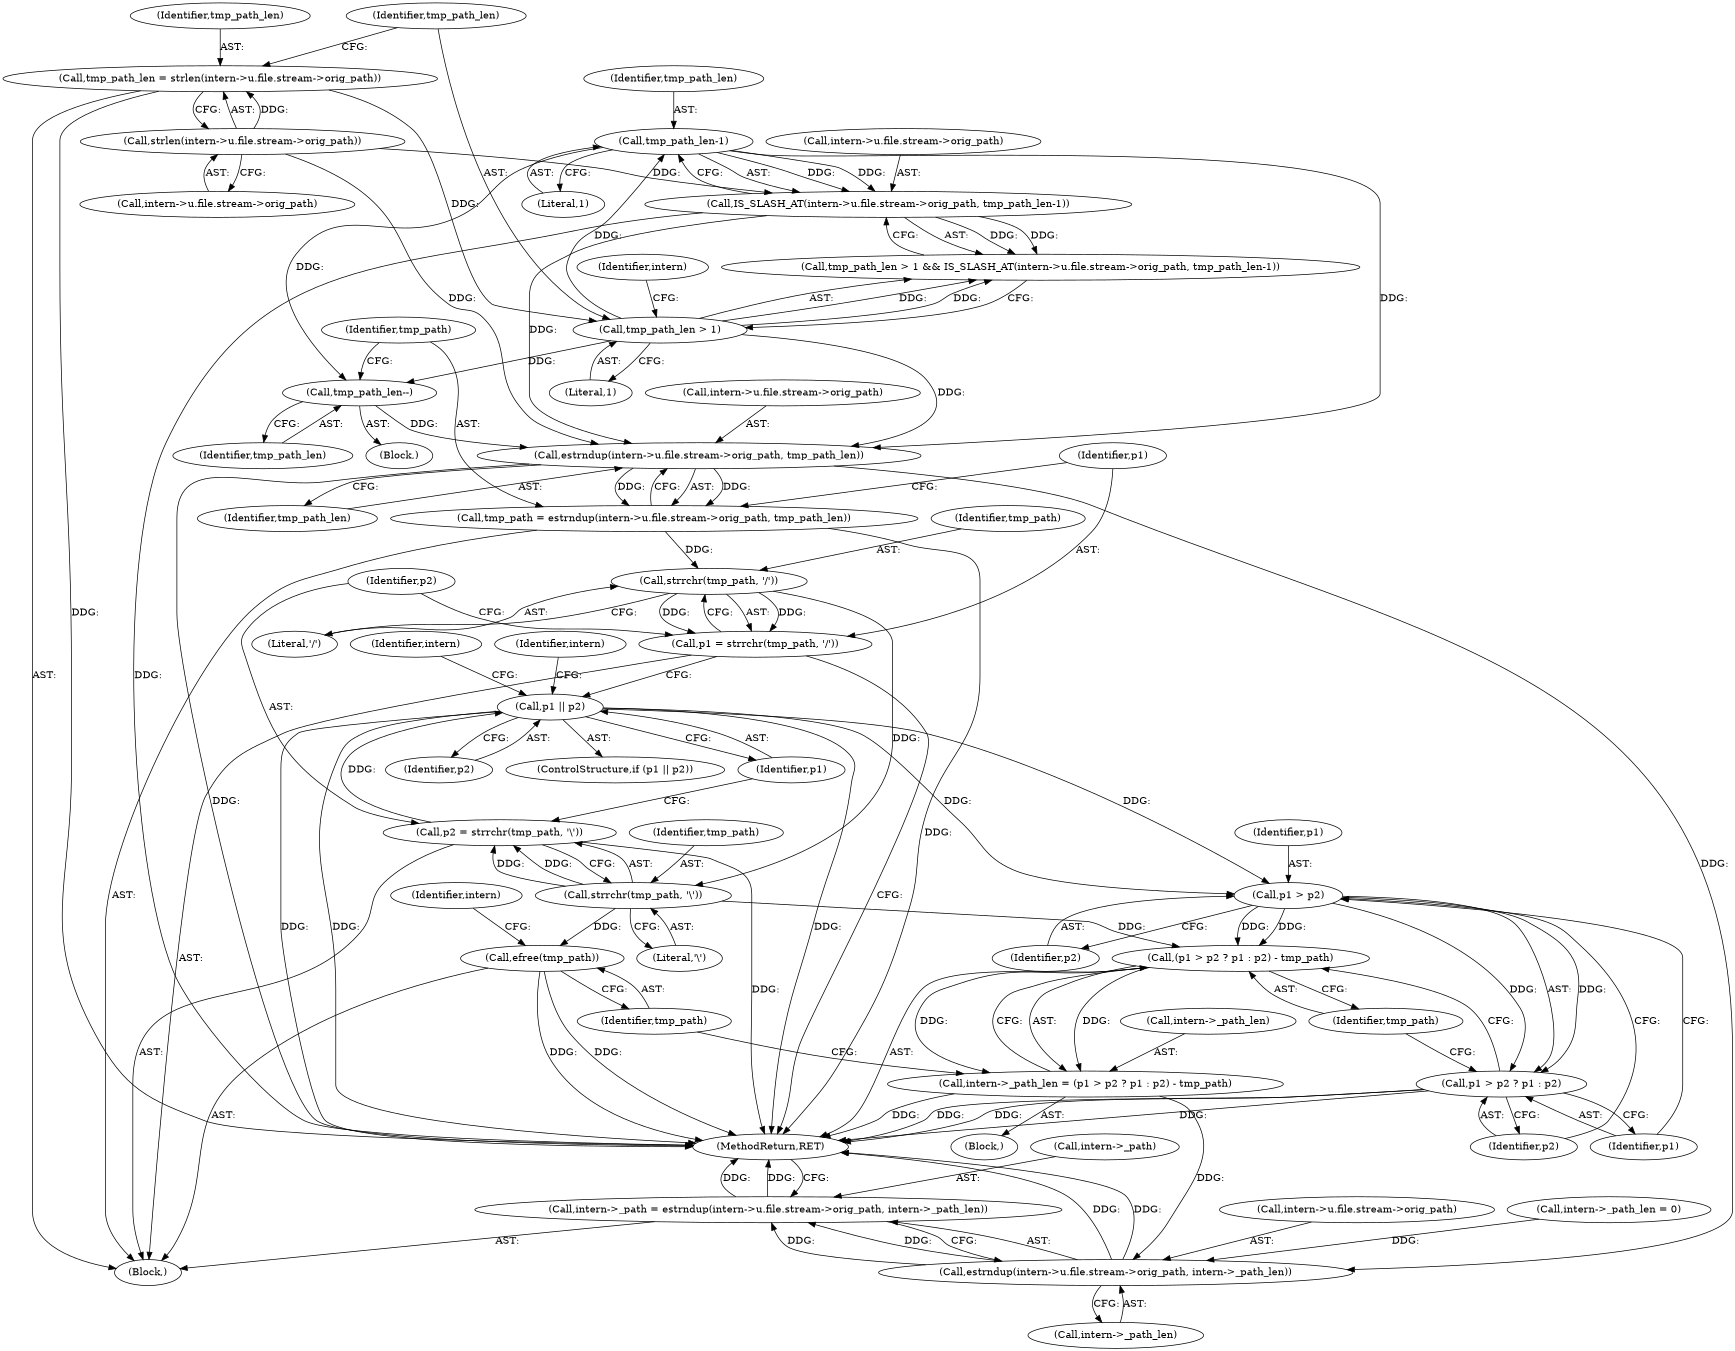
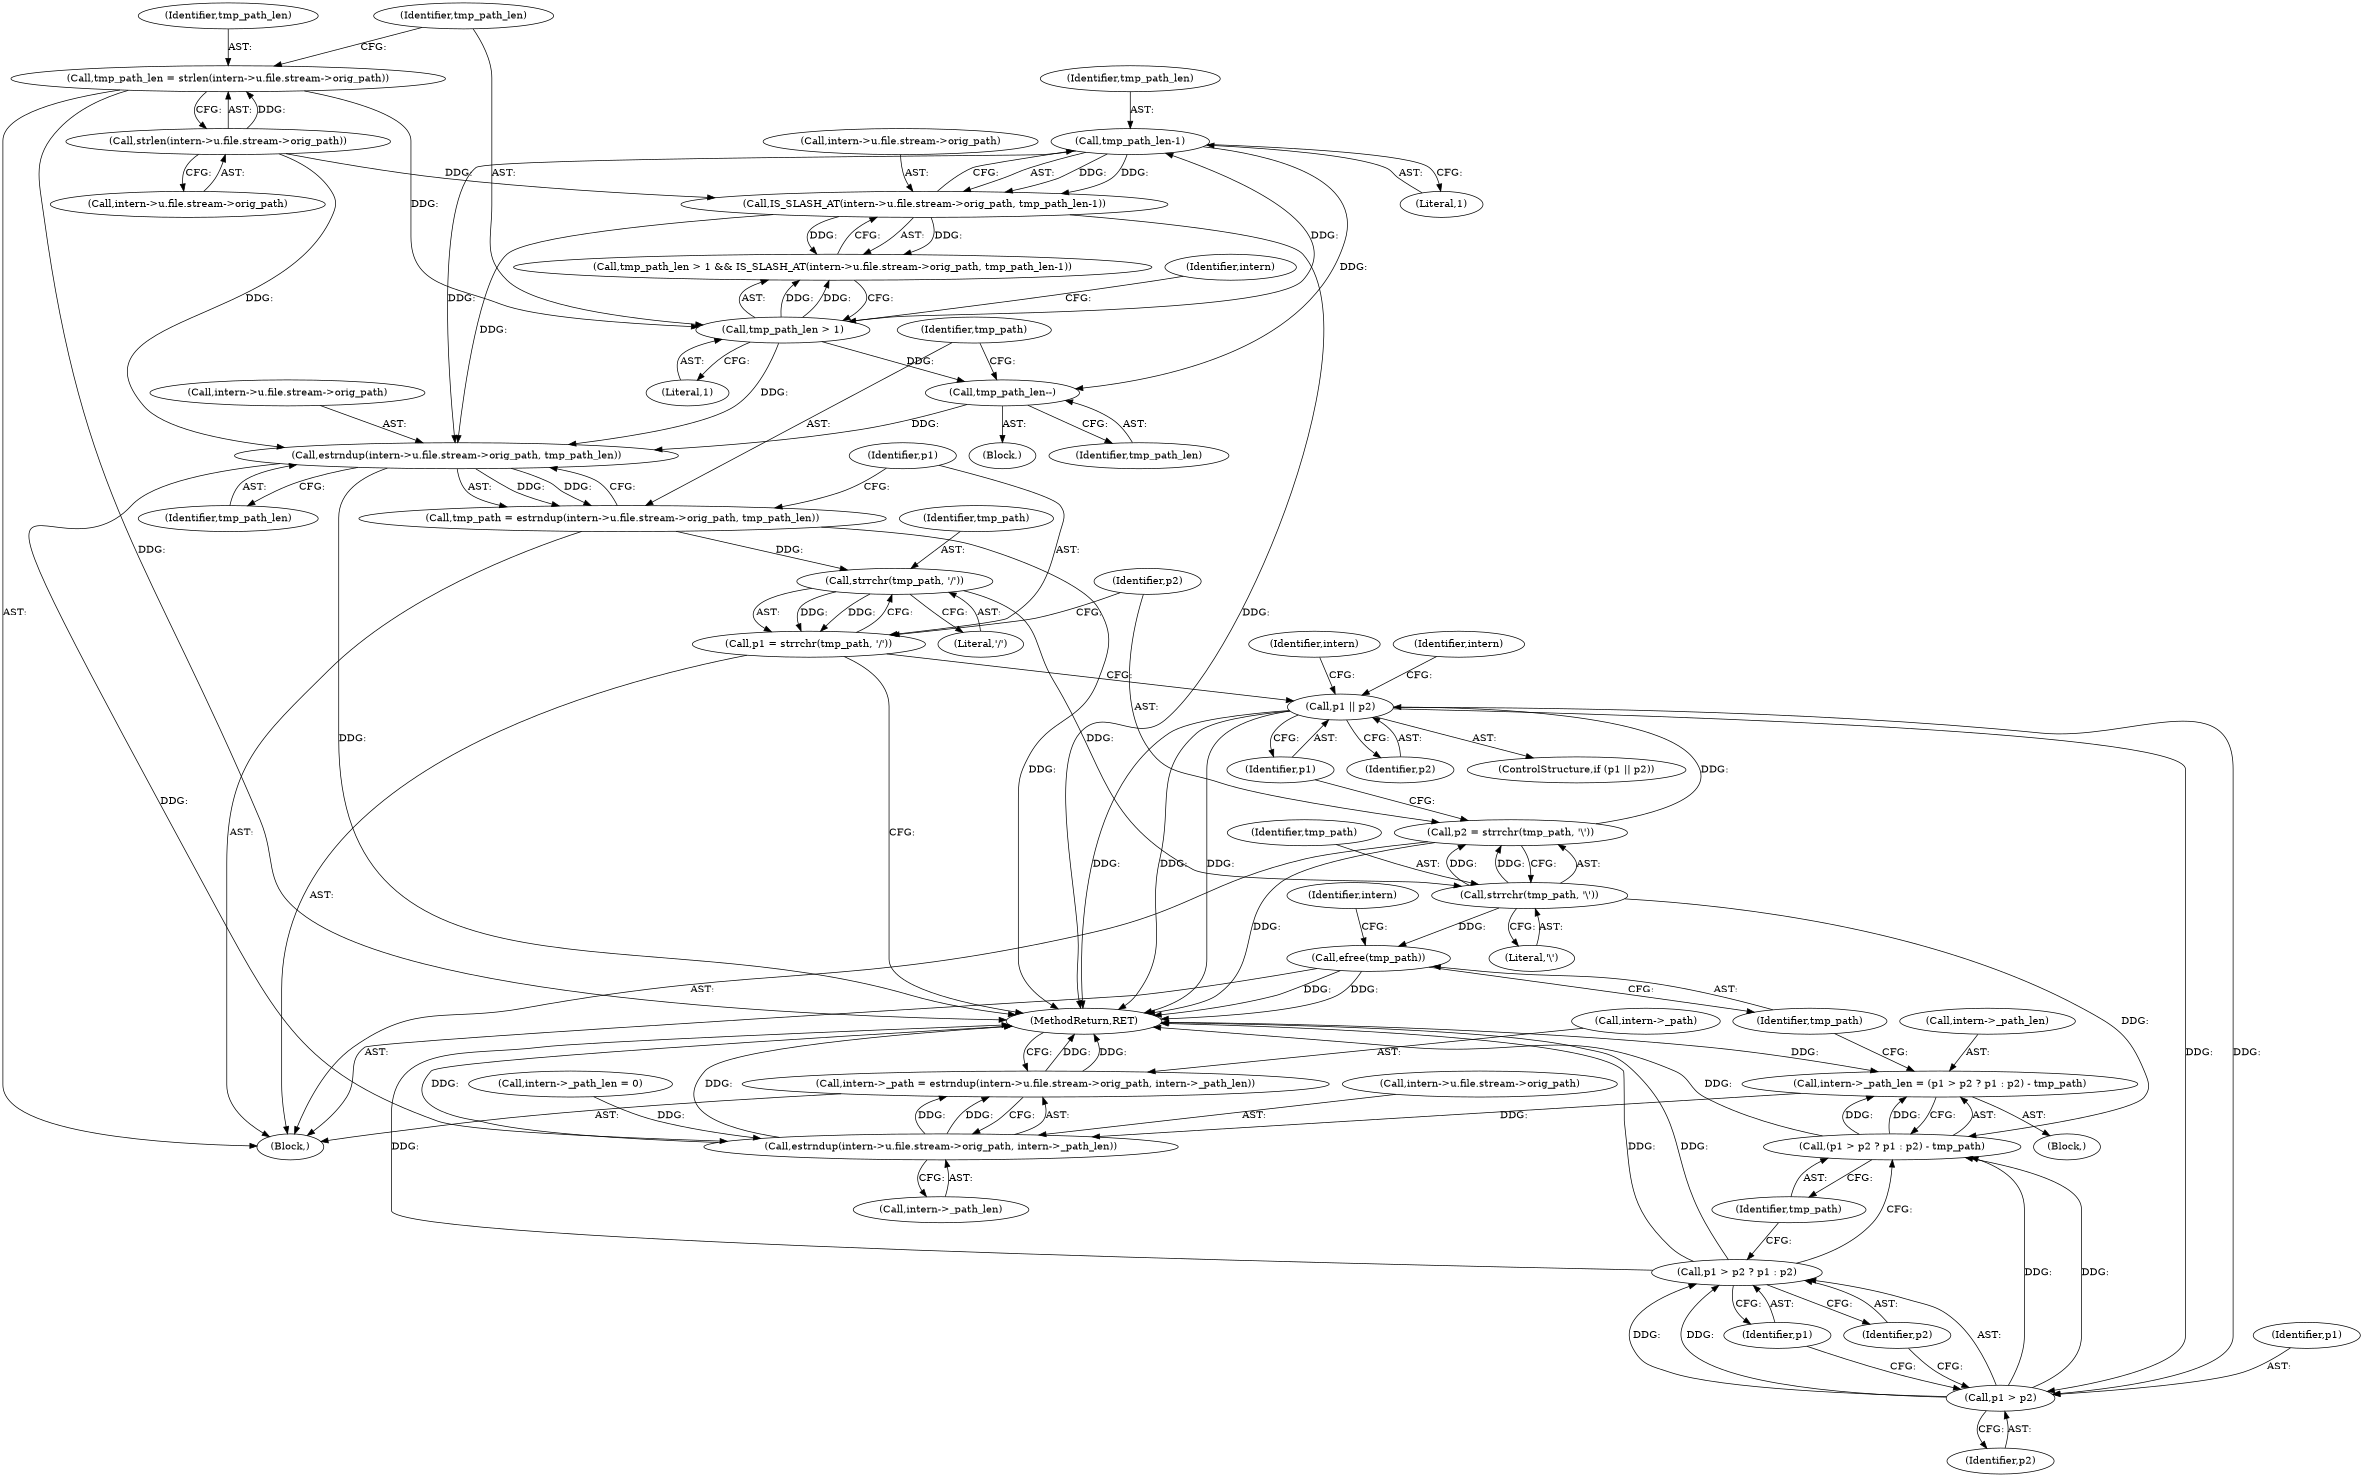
edge "(Call,(p1 > p2 ? p1 : p2) - tmp_path)" -> "(MethodReturn,RET)": label "AST: " -> "DDG: "
edge "(Call,intern->_path_len = (p1 > p2 ? p1 : p2) - tmp_path)" -> "(MethodReturn,RET)": reversed
